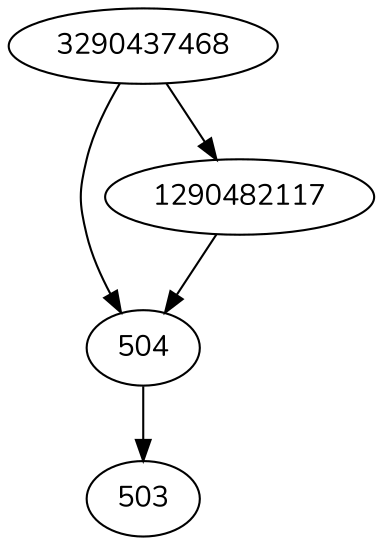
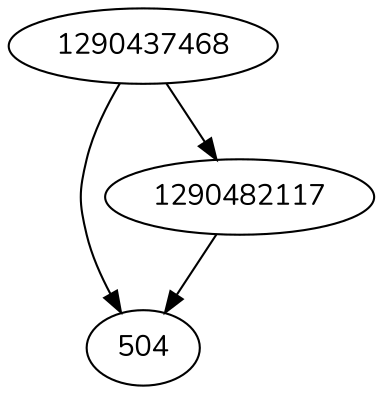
node "3290437468": label "3290437468" -> "1290437468"
node "503": removed
